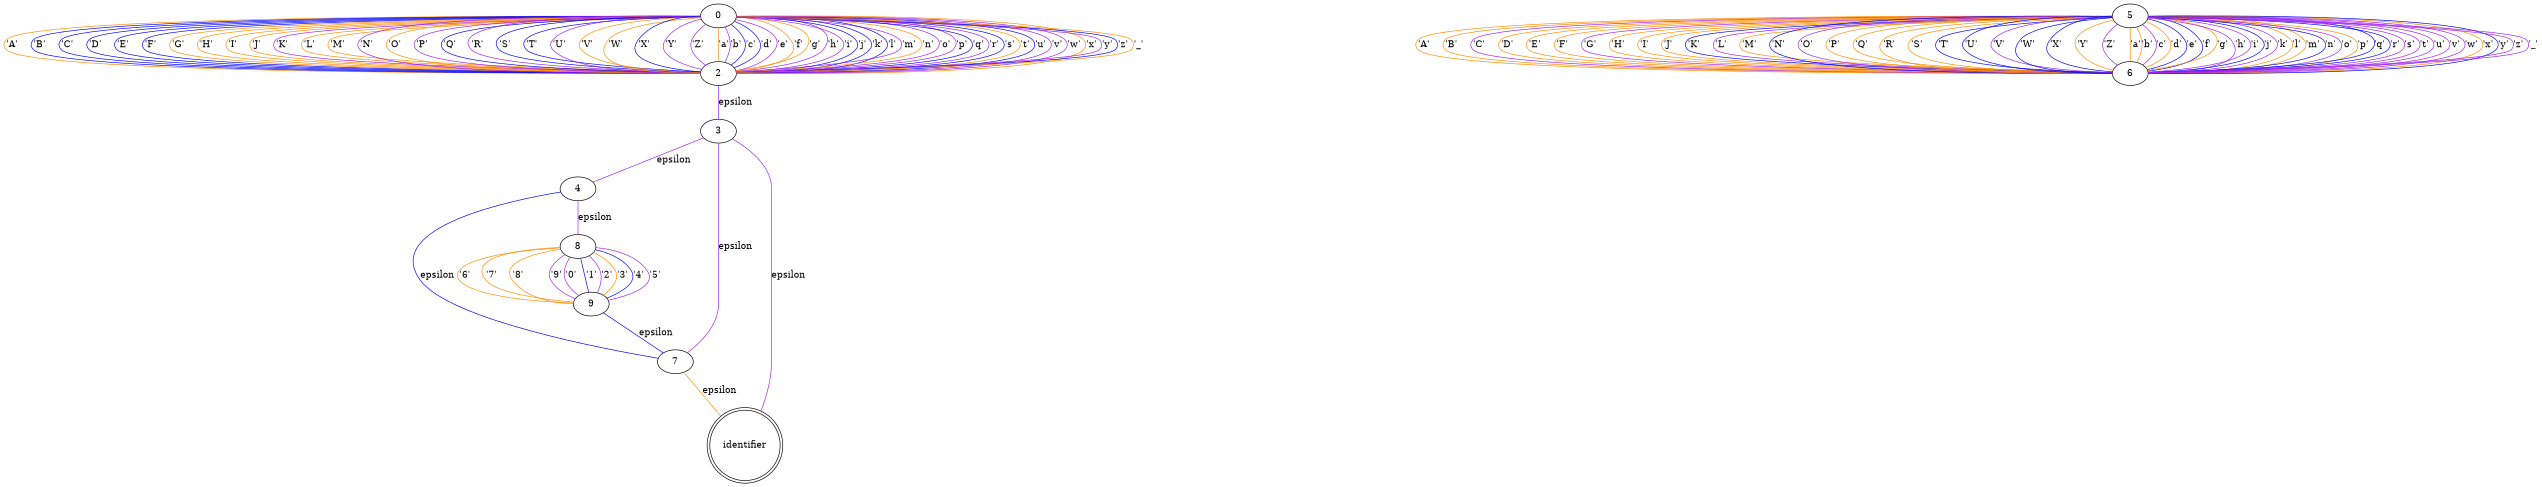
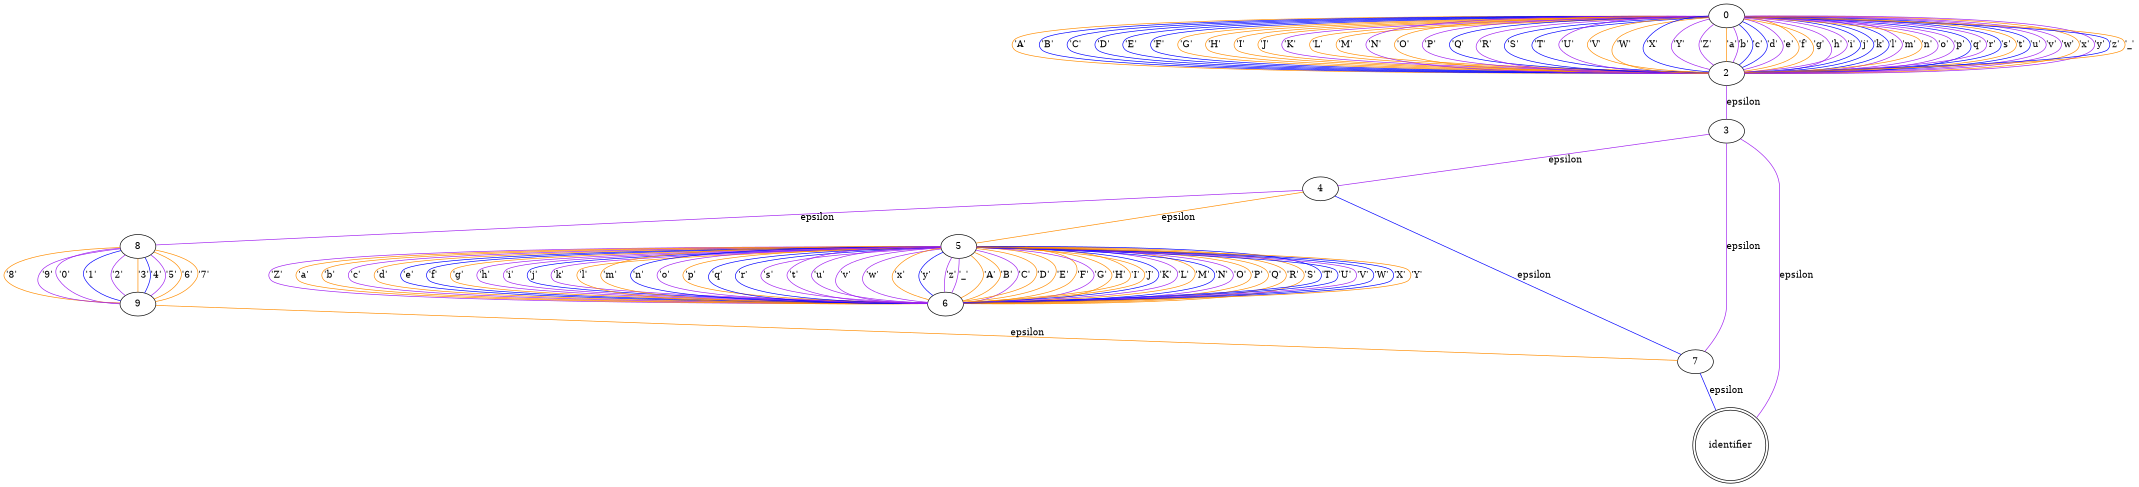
edge "4" -- "5": added, label "epsilon"
edge "9" -- "7": color blue -> darkorange
edge "7" -- "identifier": color darkorange -> blue
